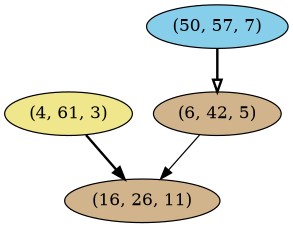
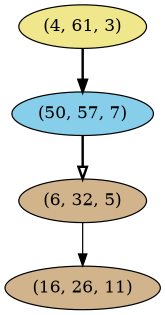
node "(6, 42, 5)": label "(6, 42, 5)" -> "(6, 32, 5)"
edge "(4, 61, 3)" -> "(16, 26, 11)": now "(4, 61, 3)" -> "(50, 57, 7)"
